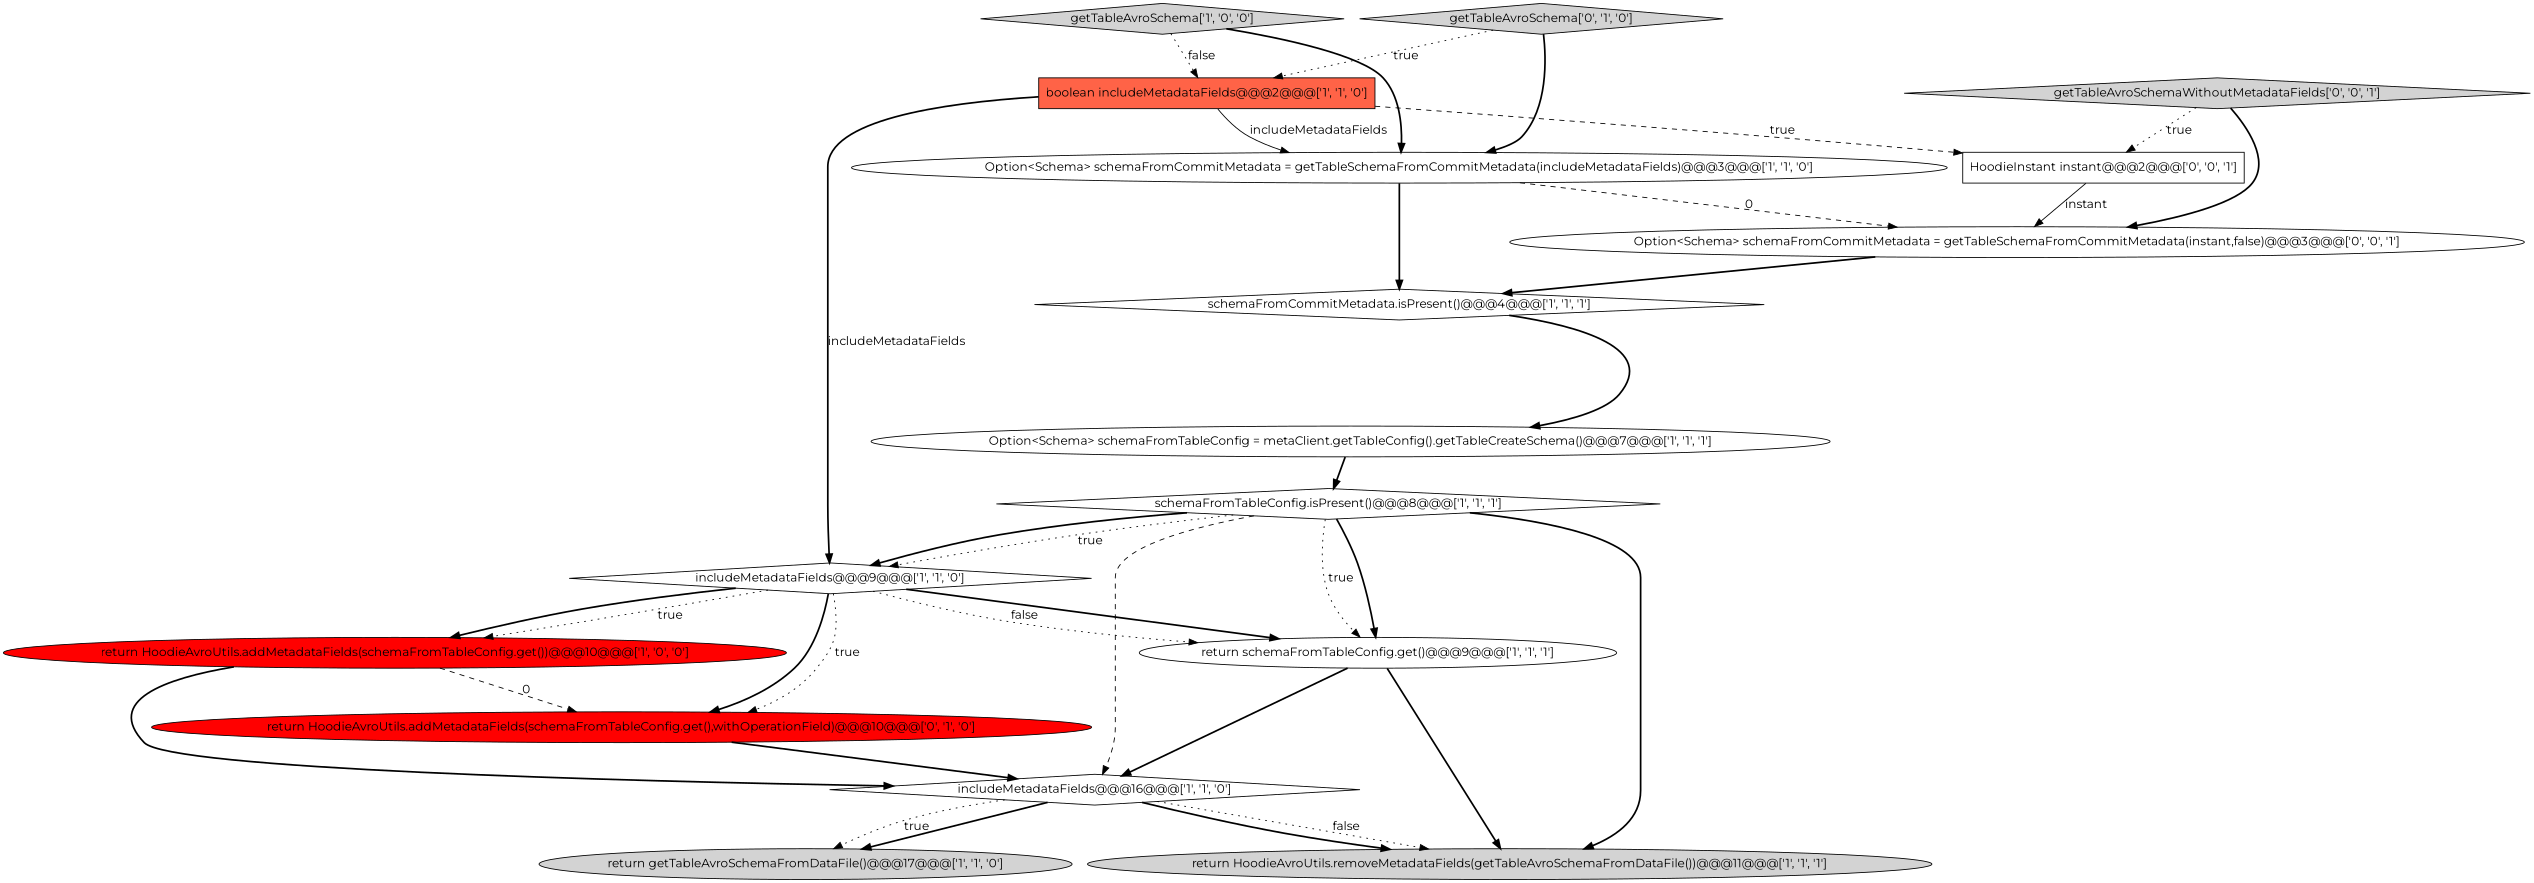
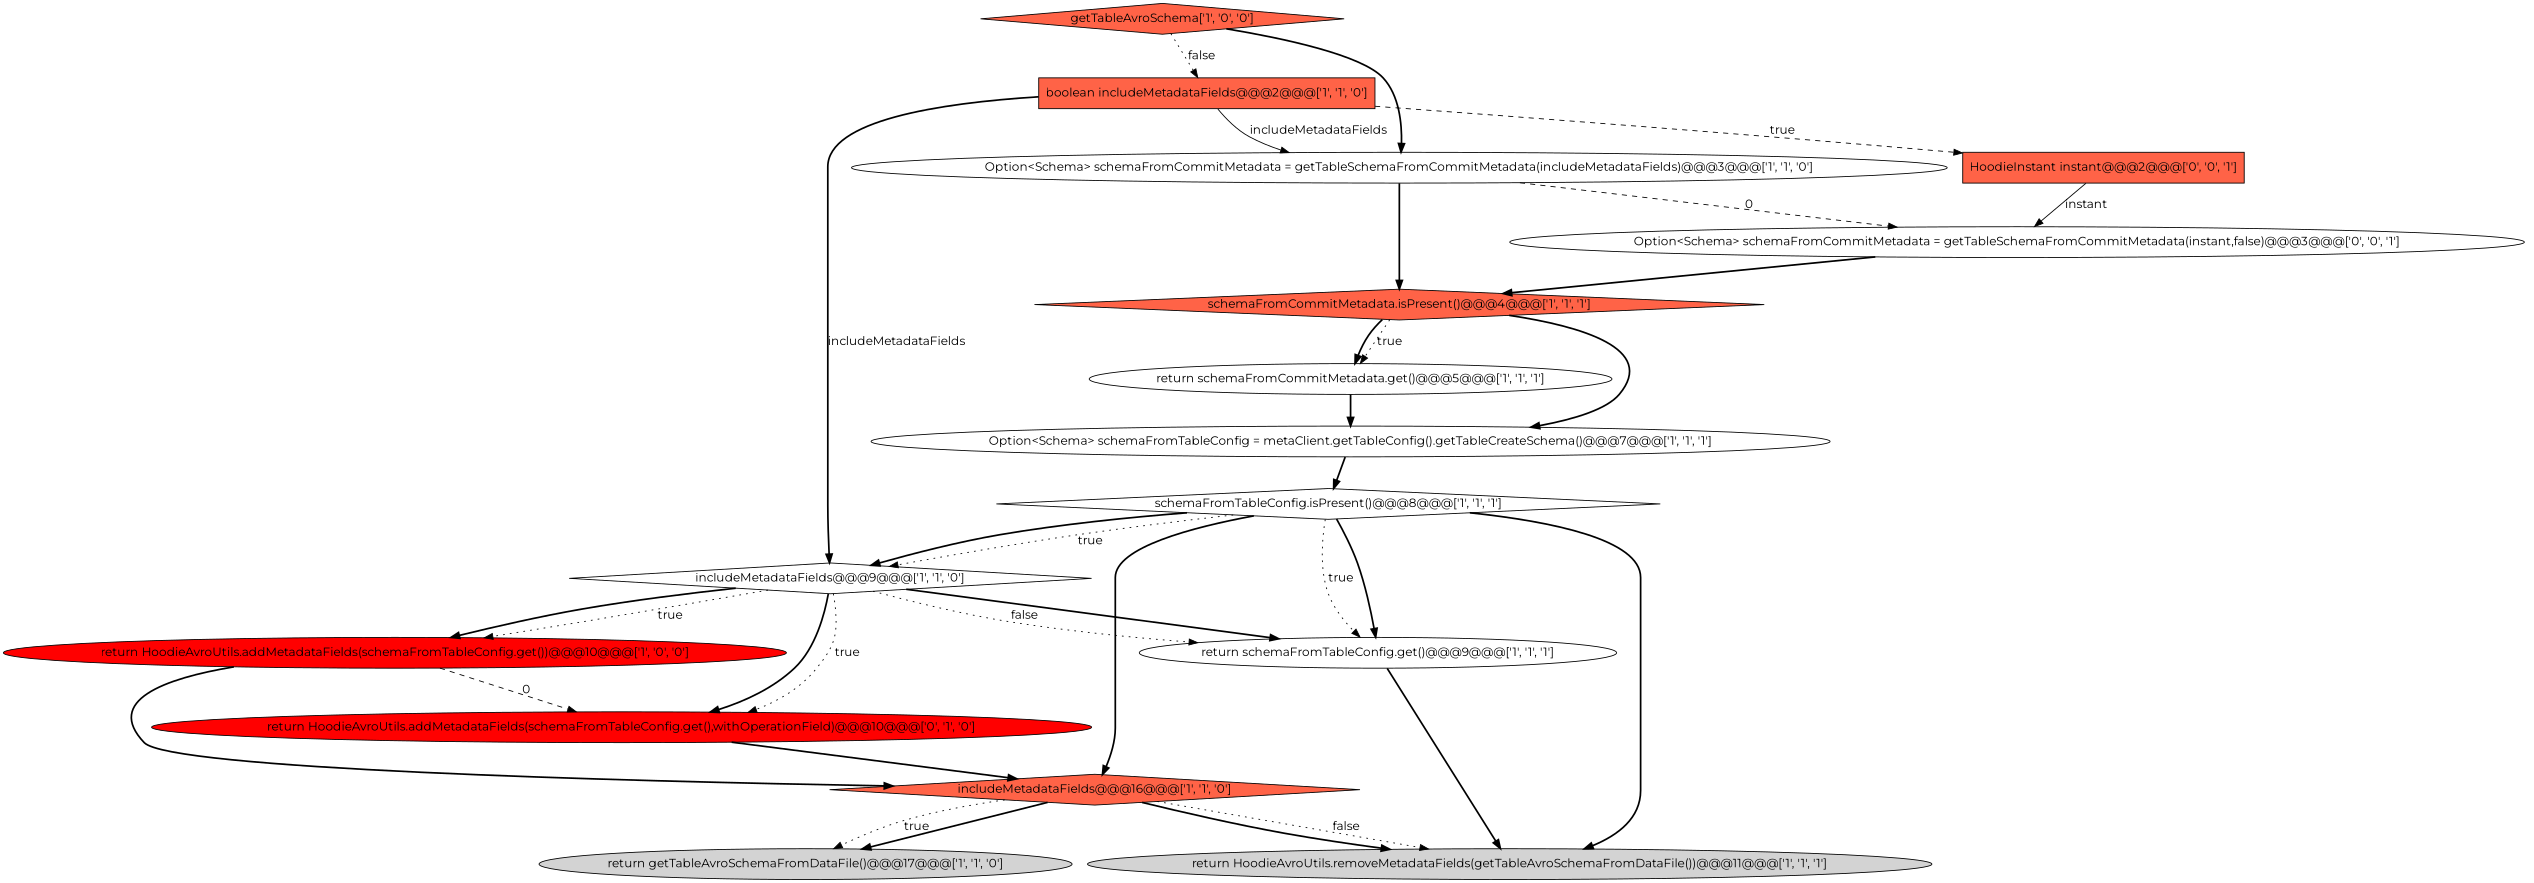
node "getTableAvroSchema['1', '0', '0']": fillcolor lightgray -> tomato
node "getTableAvroSchema['0', '1', '0']": removed
node "getTableAvroSchemaWithoutMetadataFields['0', '0', '1']": removed
node "HoodieInstant instant@@@2@@@['0', '0', '1']": fillcolor white -> tomato
node "schemaFromCommitMetadata.isPresent()@@@4@@@['1', '1', '1']": fillcolor white -> tomato
node "return schemaFromCommitMetadata.get()@@@5@@@['1', '1', '1']": added
edge "schemaFromTableConfig.isPresent()@@@8@@@['1', '1', '1']" -> "includeMetadataFields@@@16@@@['1', '1', '0']": style dashed -> bold
edge "return schemaFromTableConfig.get()@@@9@@@['1', '1', '1']" -> "includeMetadataFields@@@16@@@['1', '1', '0']": removed
node "includeMetadataFields@@@16@@@['1', '1', '0']": fillcolor white -> tomato
